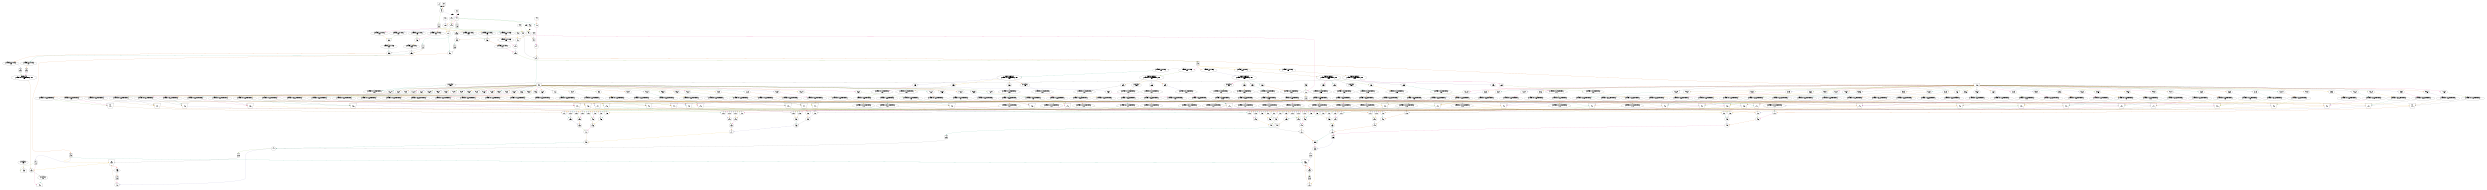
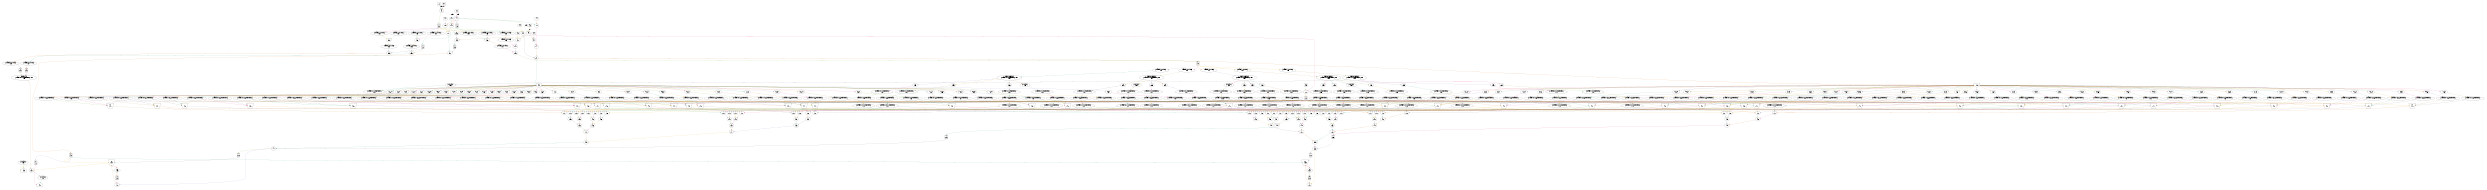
node "[895:864] ID: 73": removed
node "<{HWOffsetFix:32, -24, TWOSCOMPLEMENT}> ID: 142": added
